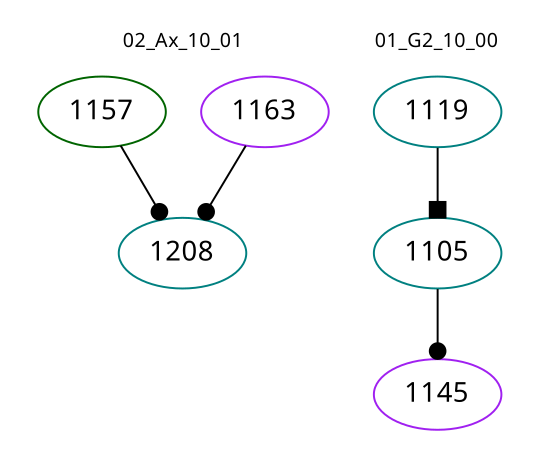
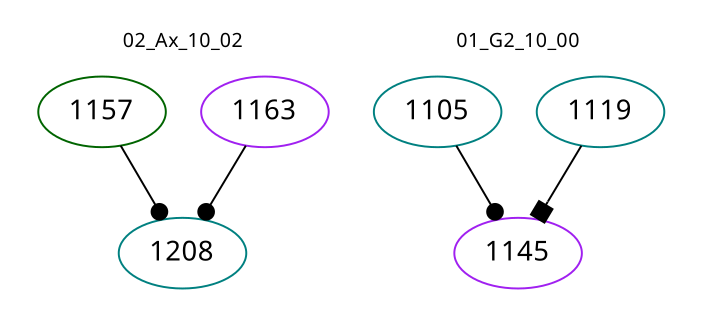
cluster "02_Ax_10_01": label "02_Ax_10_01" -> "02_Ax_10_02"
edge "1119" -> "1105": now "1119" -> "1145"
